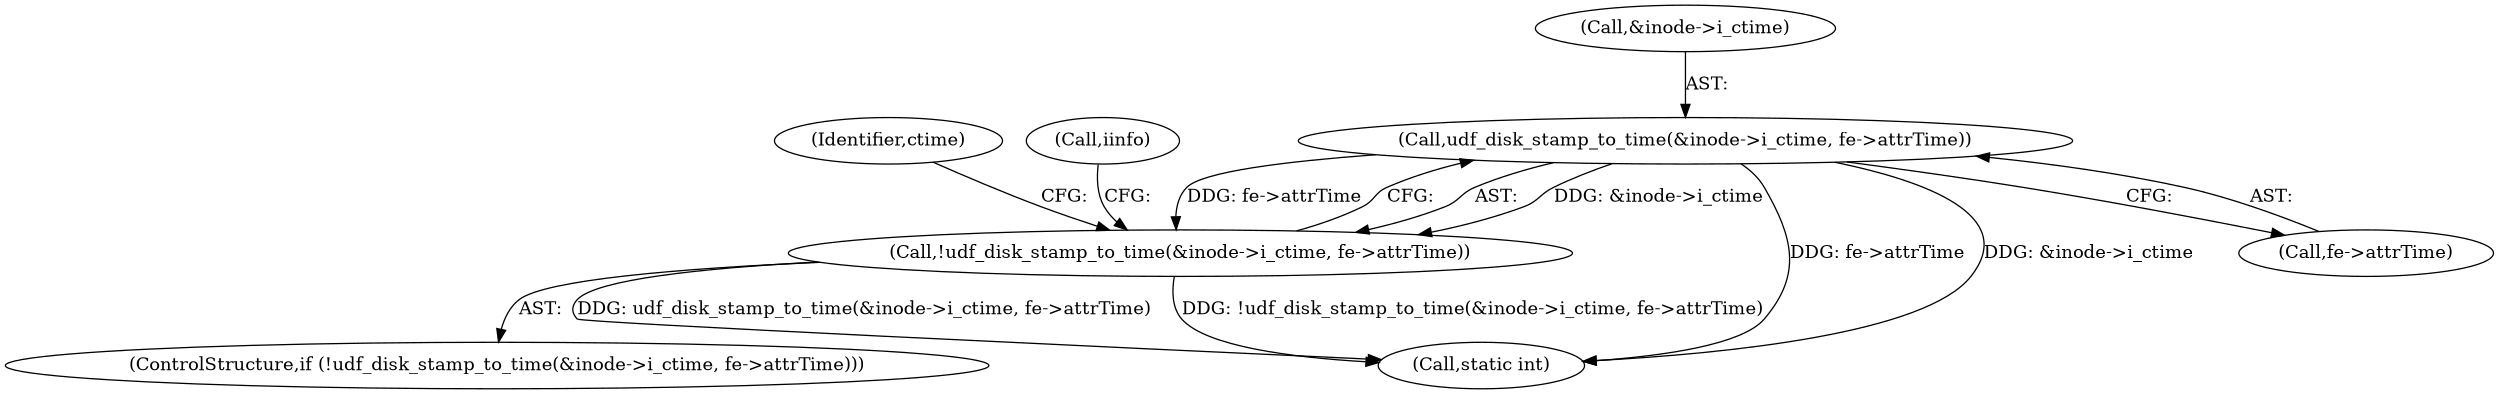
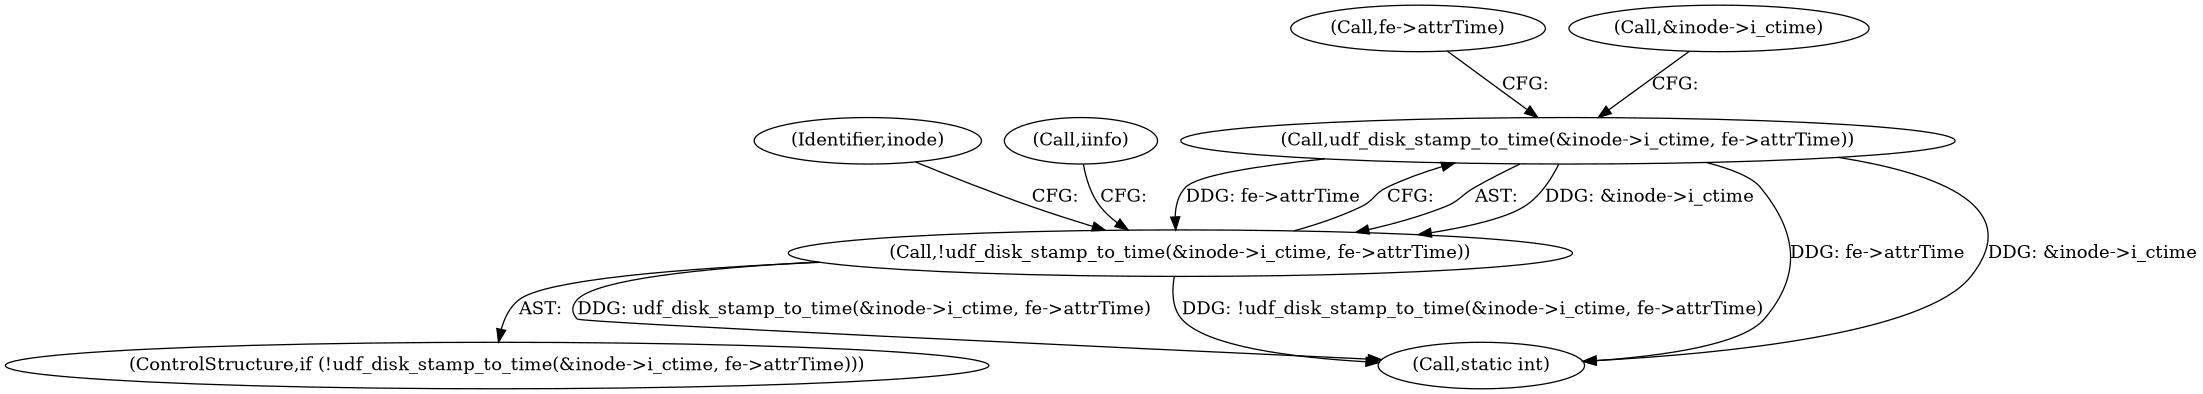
edge "(Call,&inode->i_ctime)" -> "(Call,udf_disk_stamp_to_time(&inode->i_ctime, fe->attrTime))": label "AST: " -> "CFG: "
node "(Identifier,ctime)": label "(Identifier,ctime)" -> "(Identifier,inode)"
edge "(Call,udf_disk_stamp_to_time(&inode->i_ctime, fe->attrTime))" -> "(Call,fe->attrTime)": removed, label "CFG:"
edge "(Call,fe->attrTime)" -> "(Call,udf_disk_stamp_to_time(&inode->i_ctime, fe->attrTime))": label "AST: " -> "CFG: "
